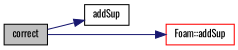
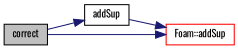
edge "addSup" -> "Foam::addSup": added
